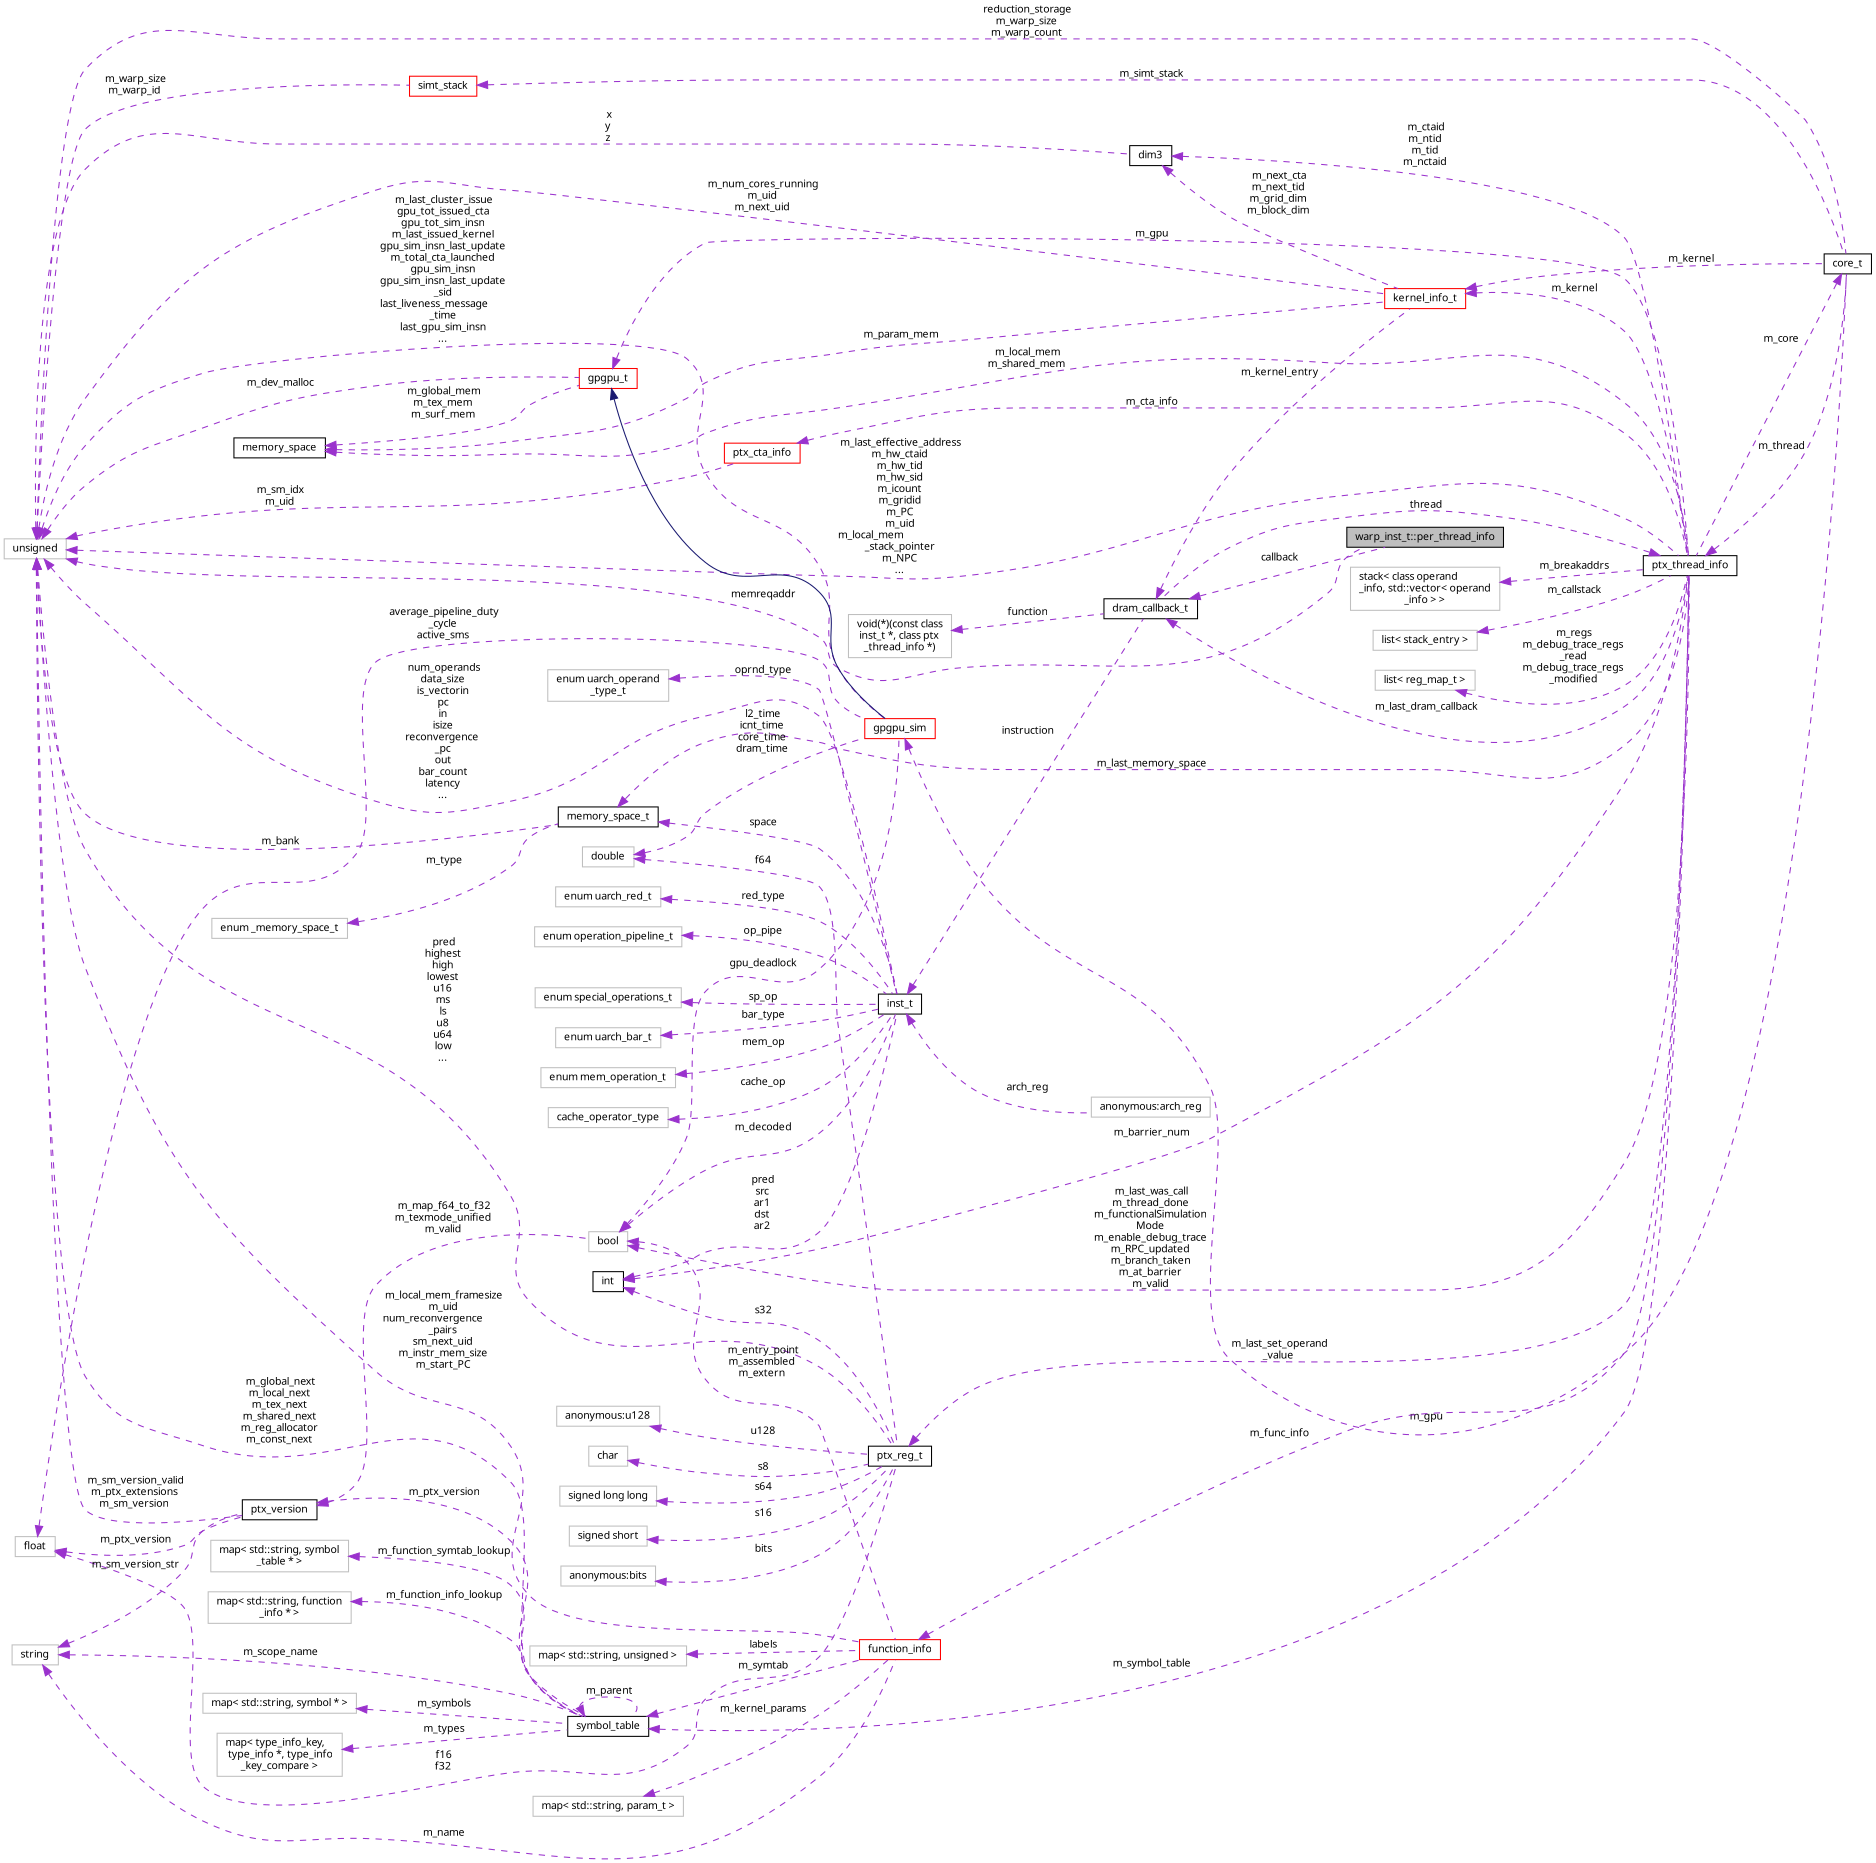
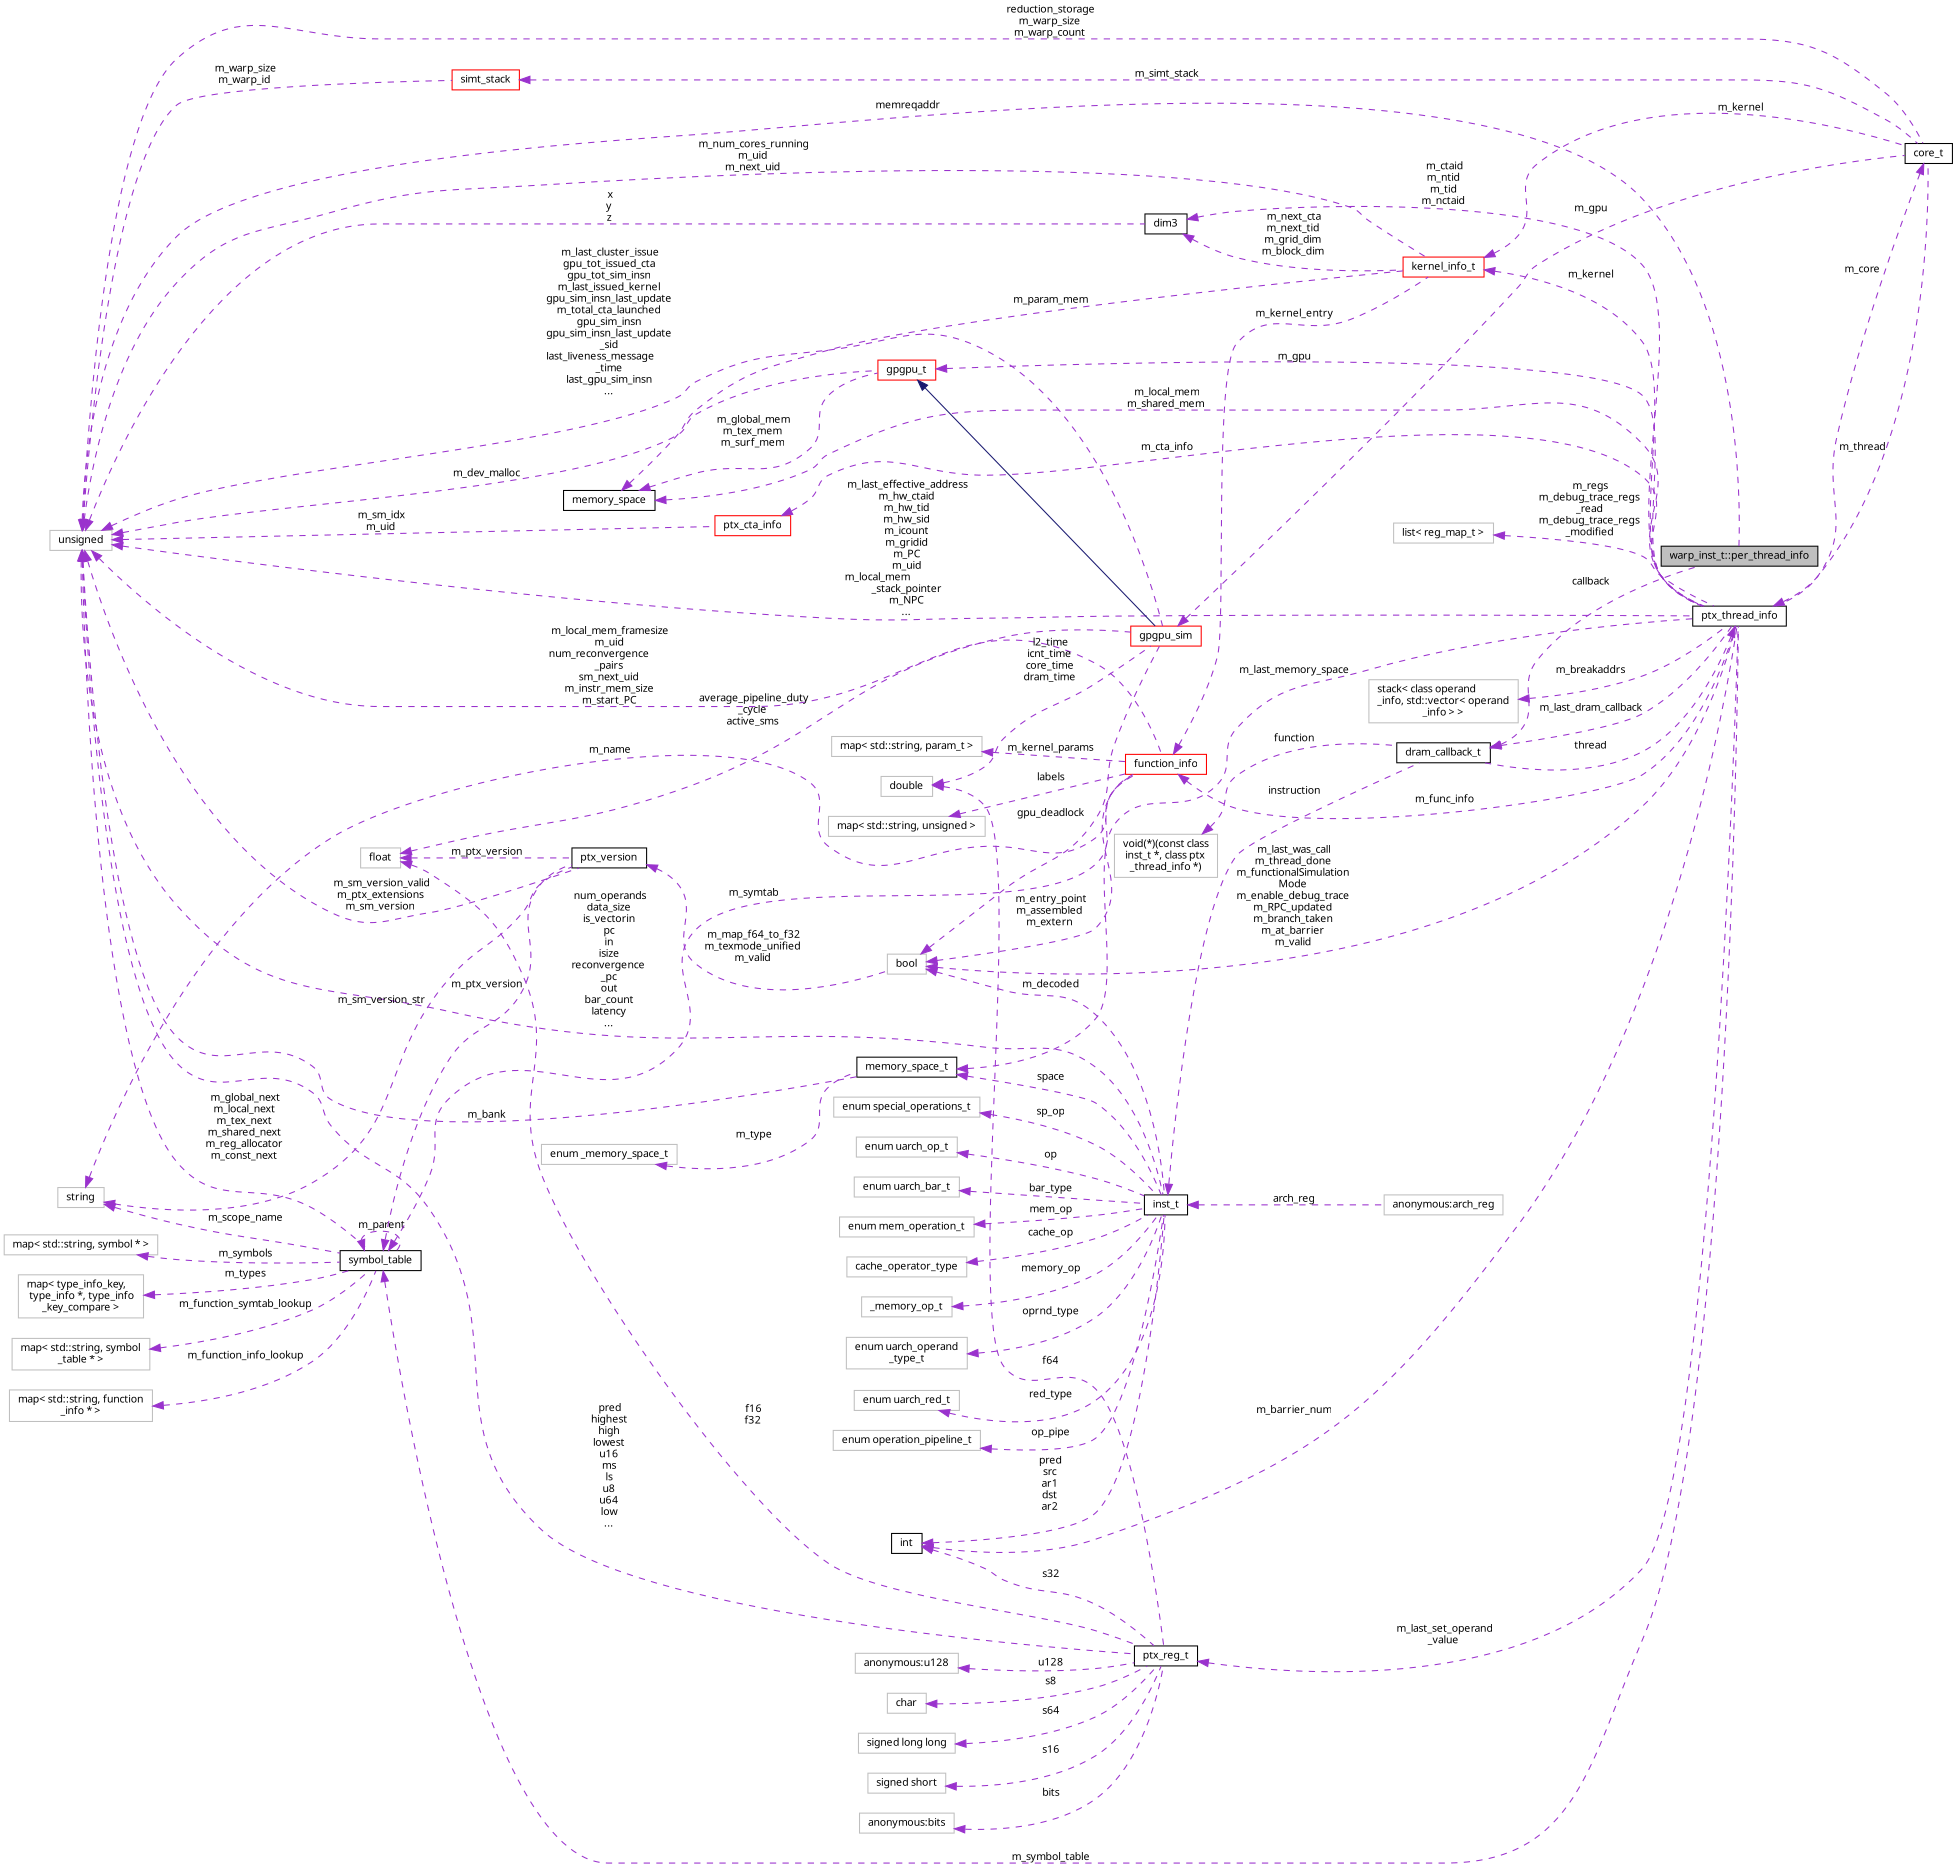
edge "kernel_info_t" -> "dram_callback_t": now "kernel_info_t" -> "function_info"
node "list< stack_entry >": removed
node "enum uarch_op_t": added
node "_memory_op_t": added
edge "symbol_table" -> "ptx_version": reversed
